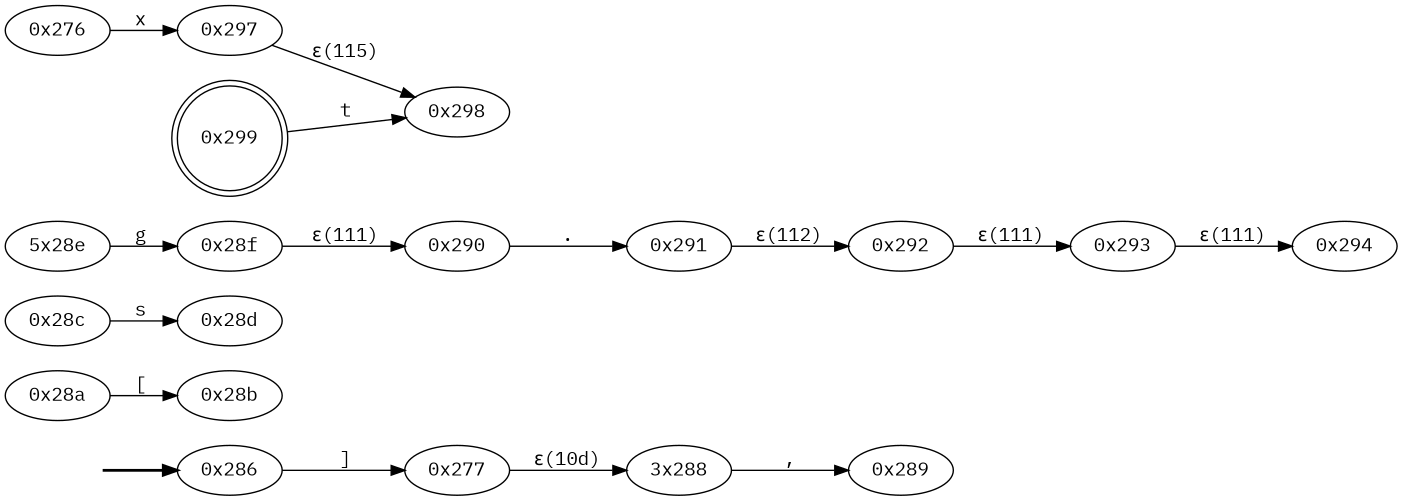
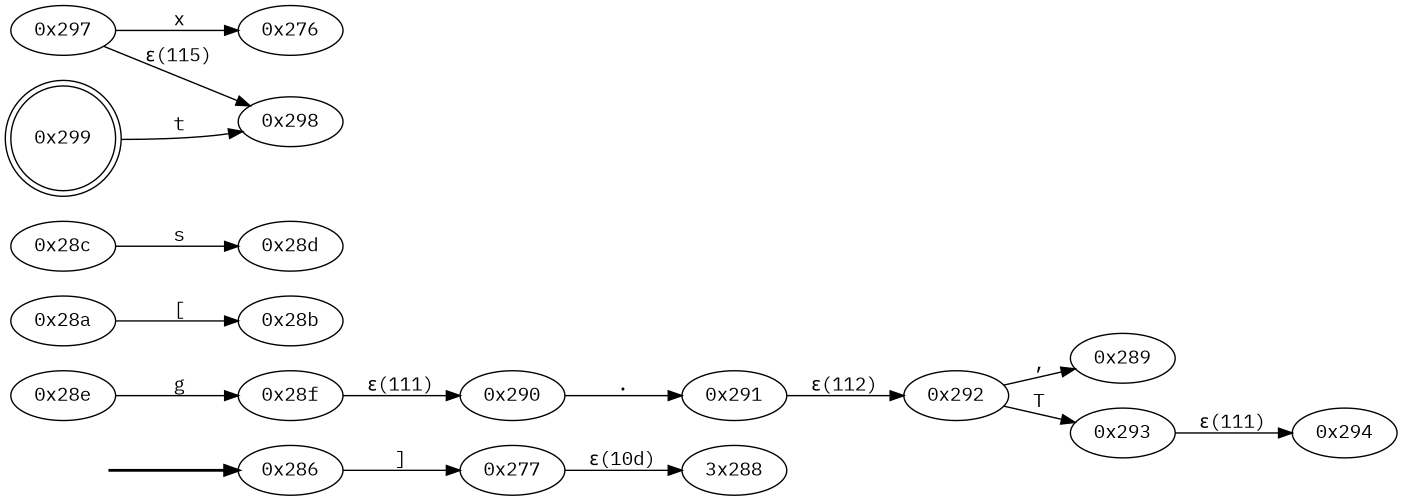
edge "0x276" -> "0x297": reversed
edge "0x292" -> "0x293": label "ε(111)" -> "T"
node "5x28e": label "5x28e" -> "0x28e"
edge "3x288" -> "0x289": now "0x292" -> "0x289"
